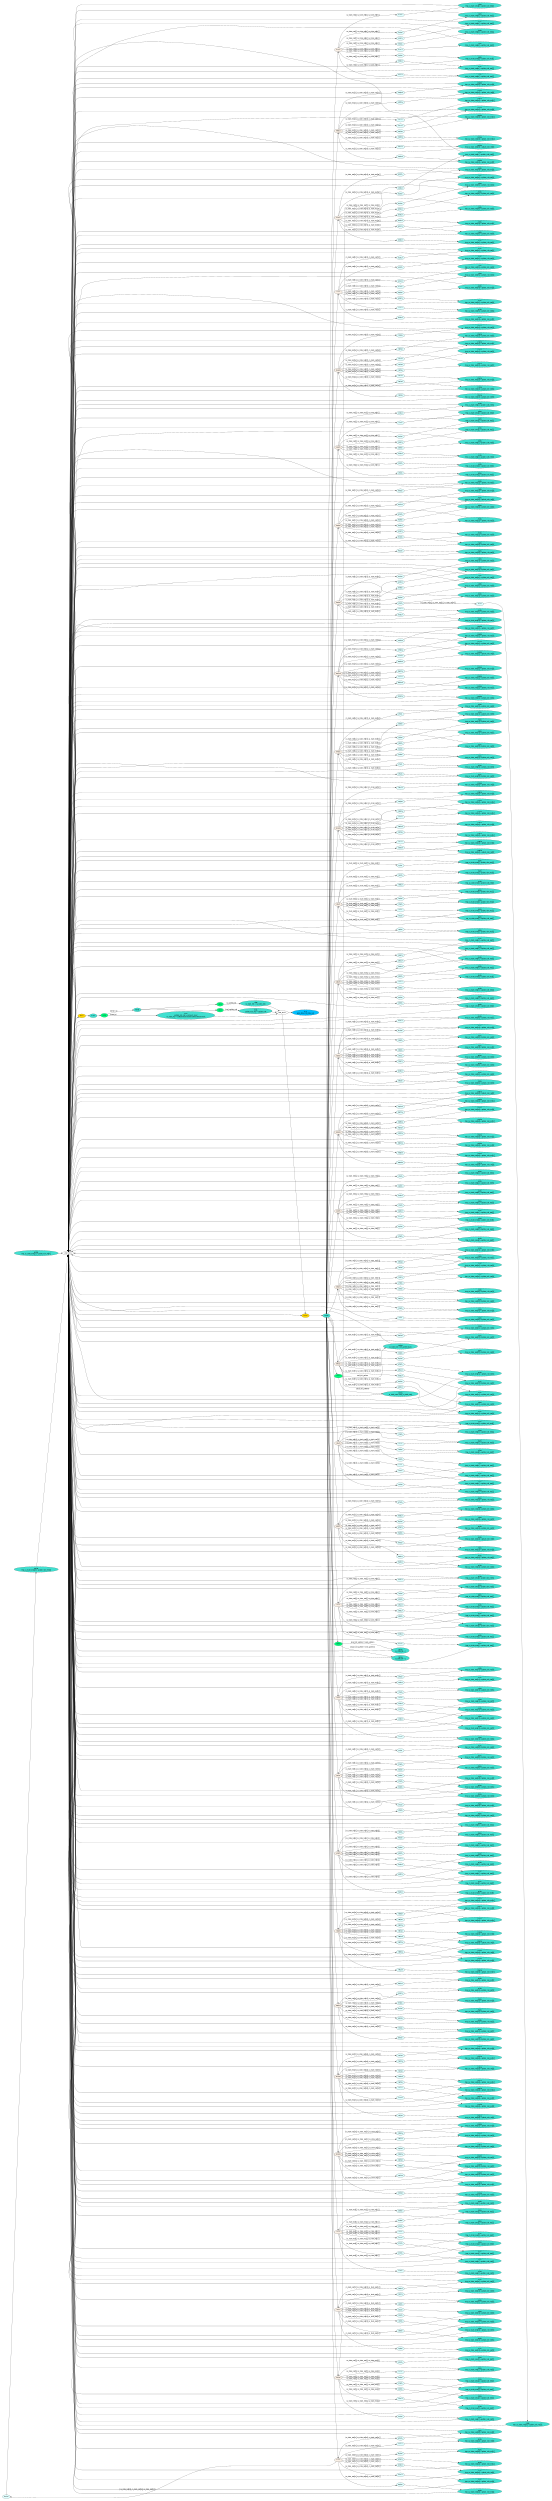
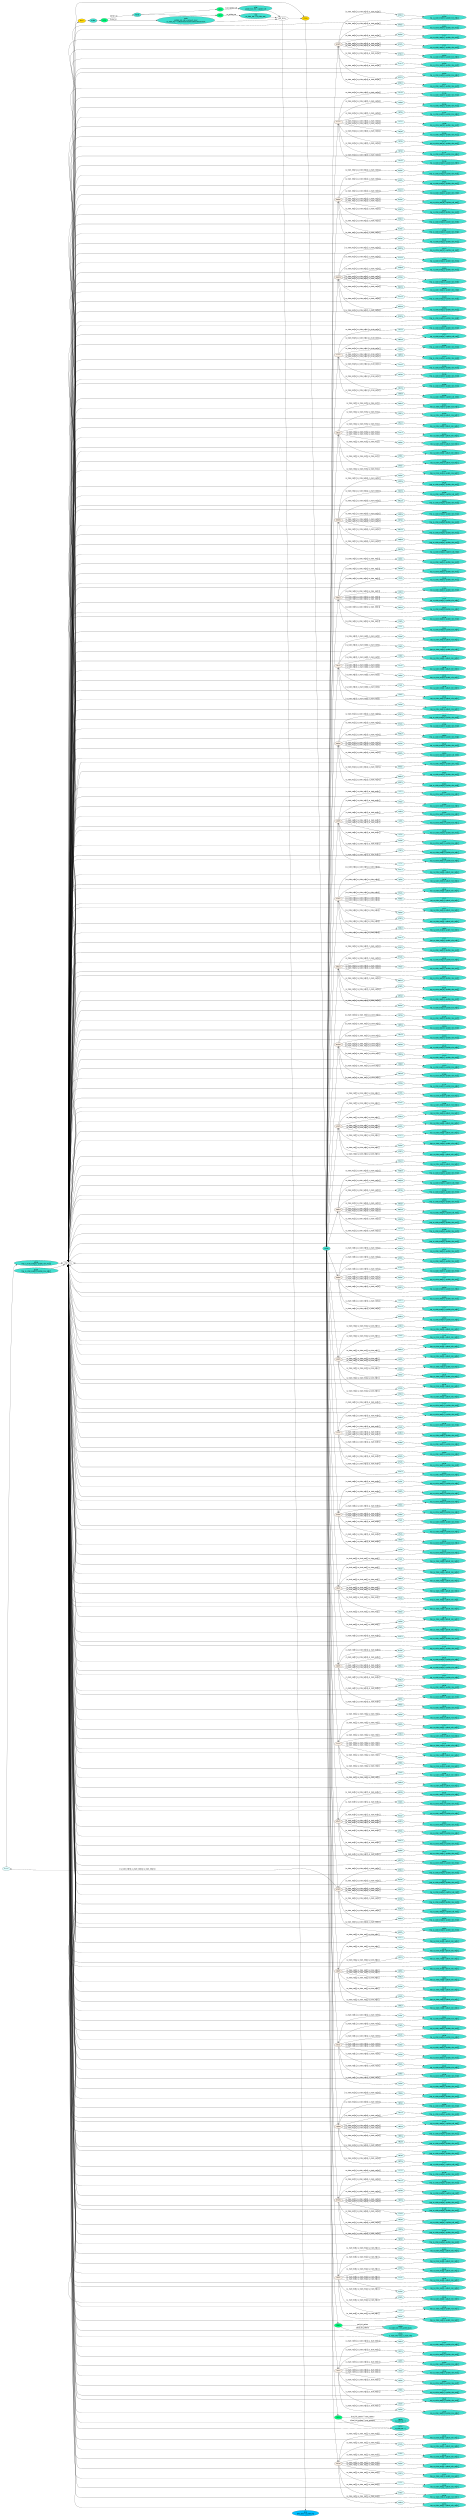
edge "611:CA" -> "615:CA": now "602:CS" -> "615:CA"
